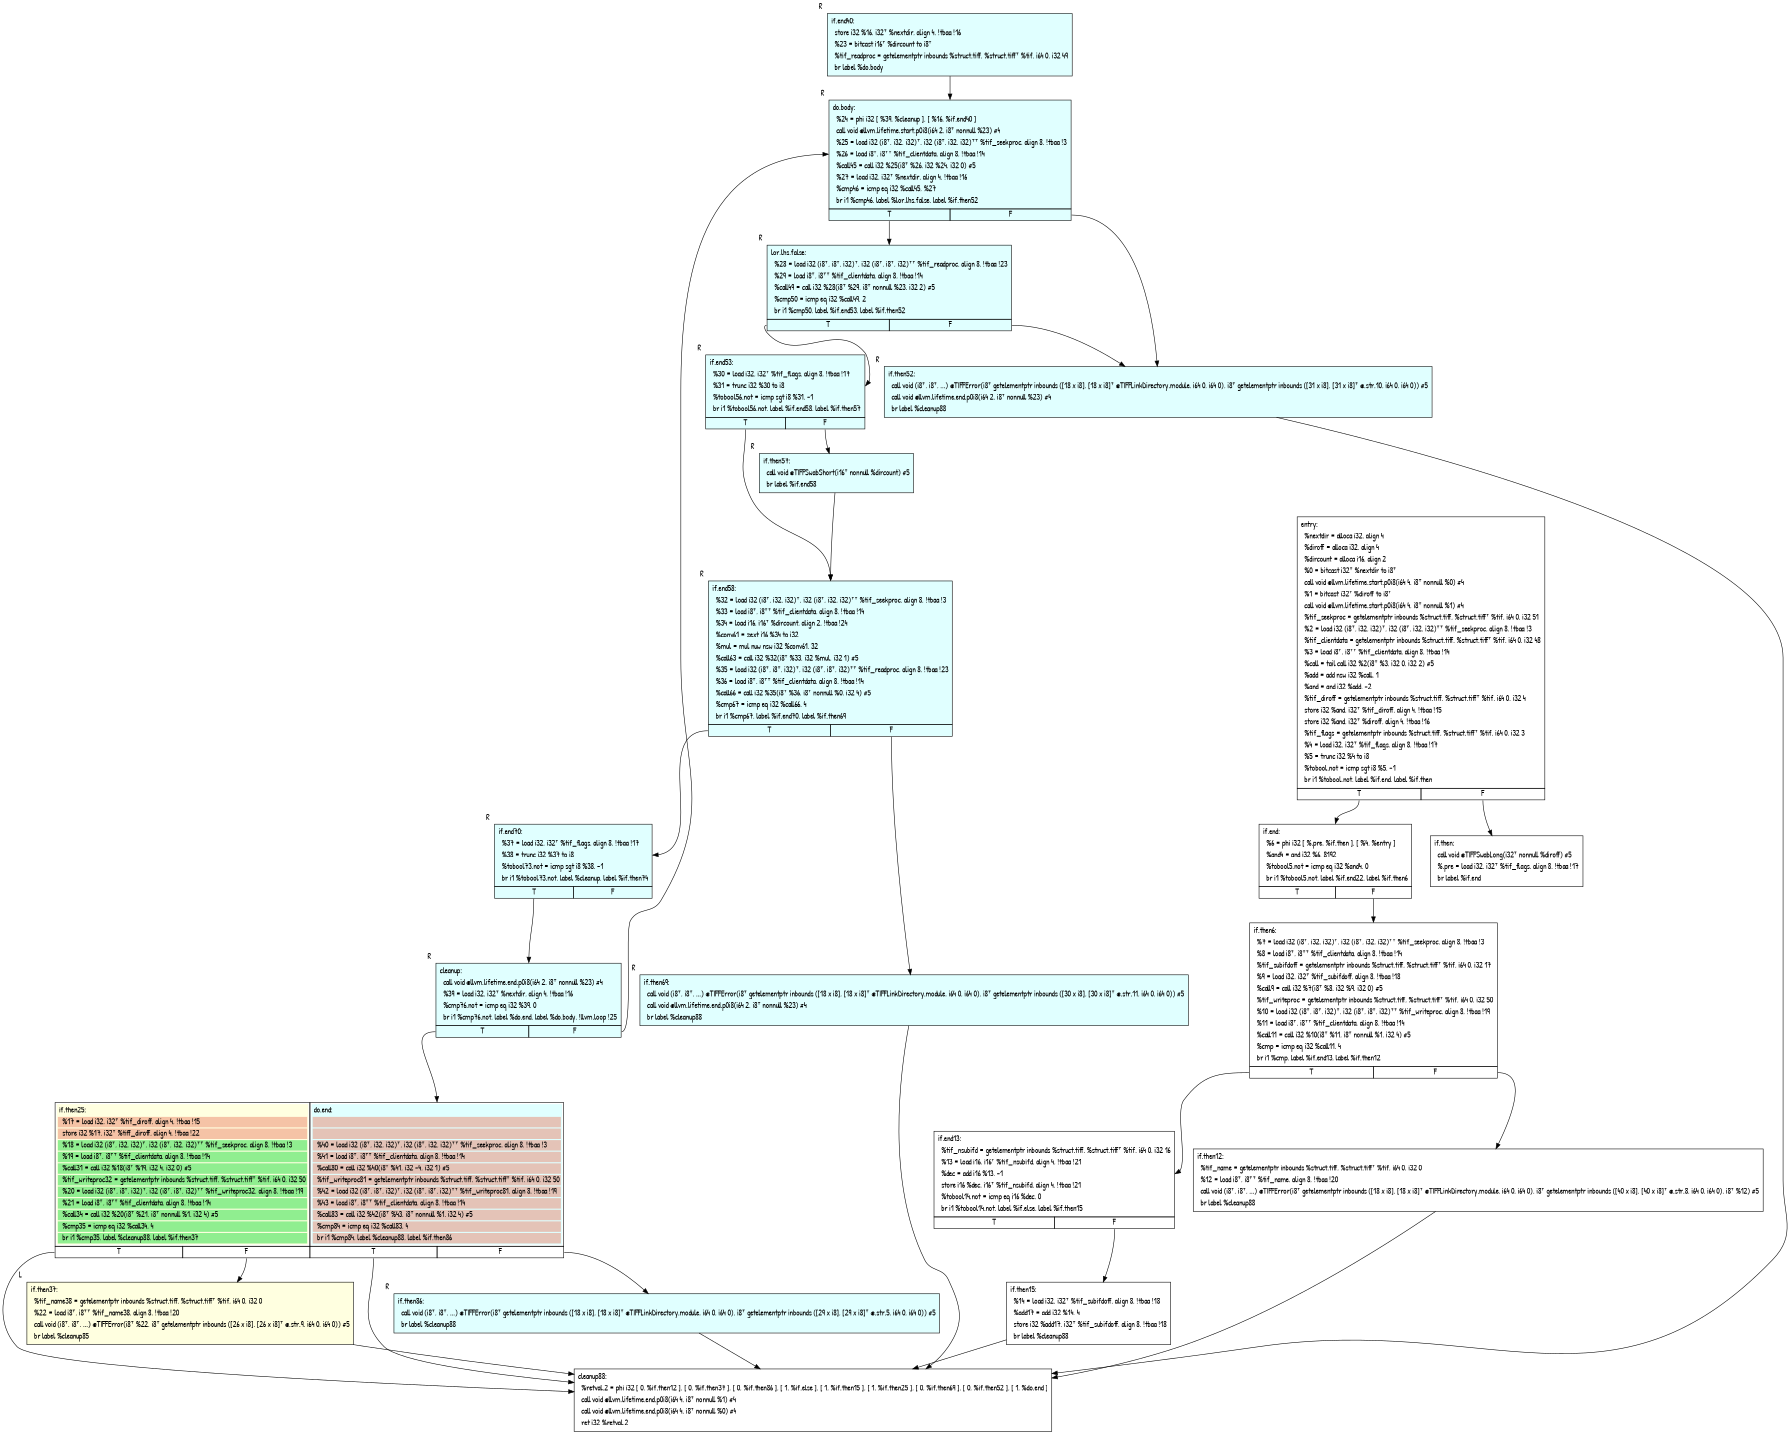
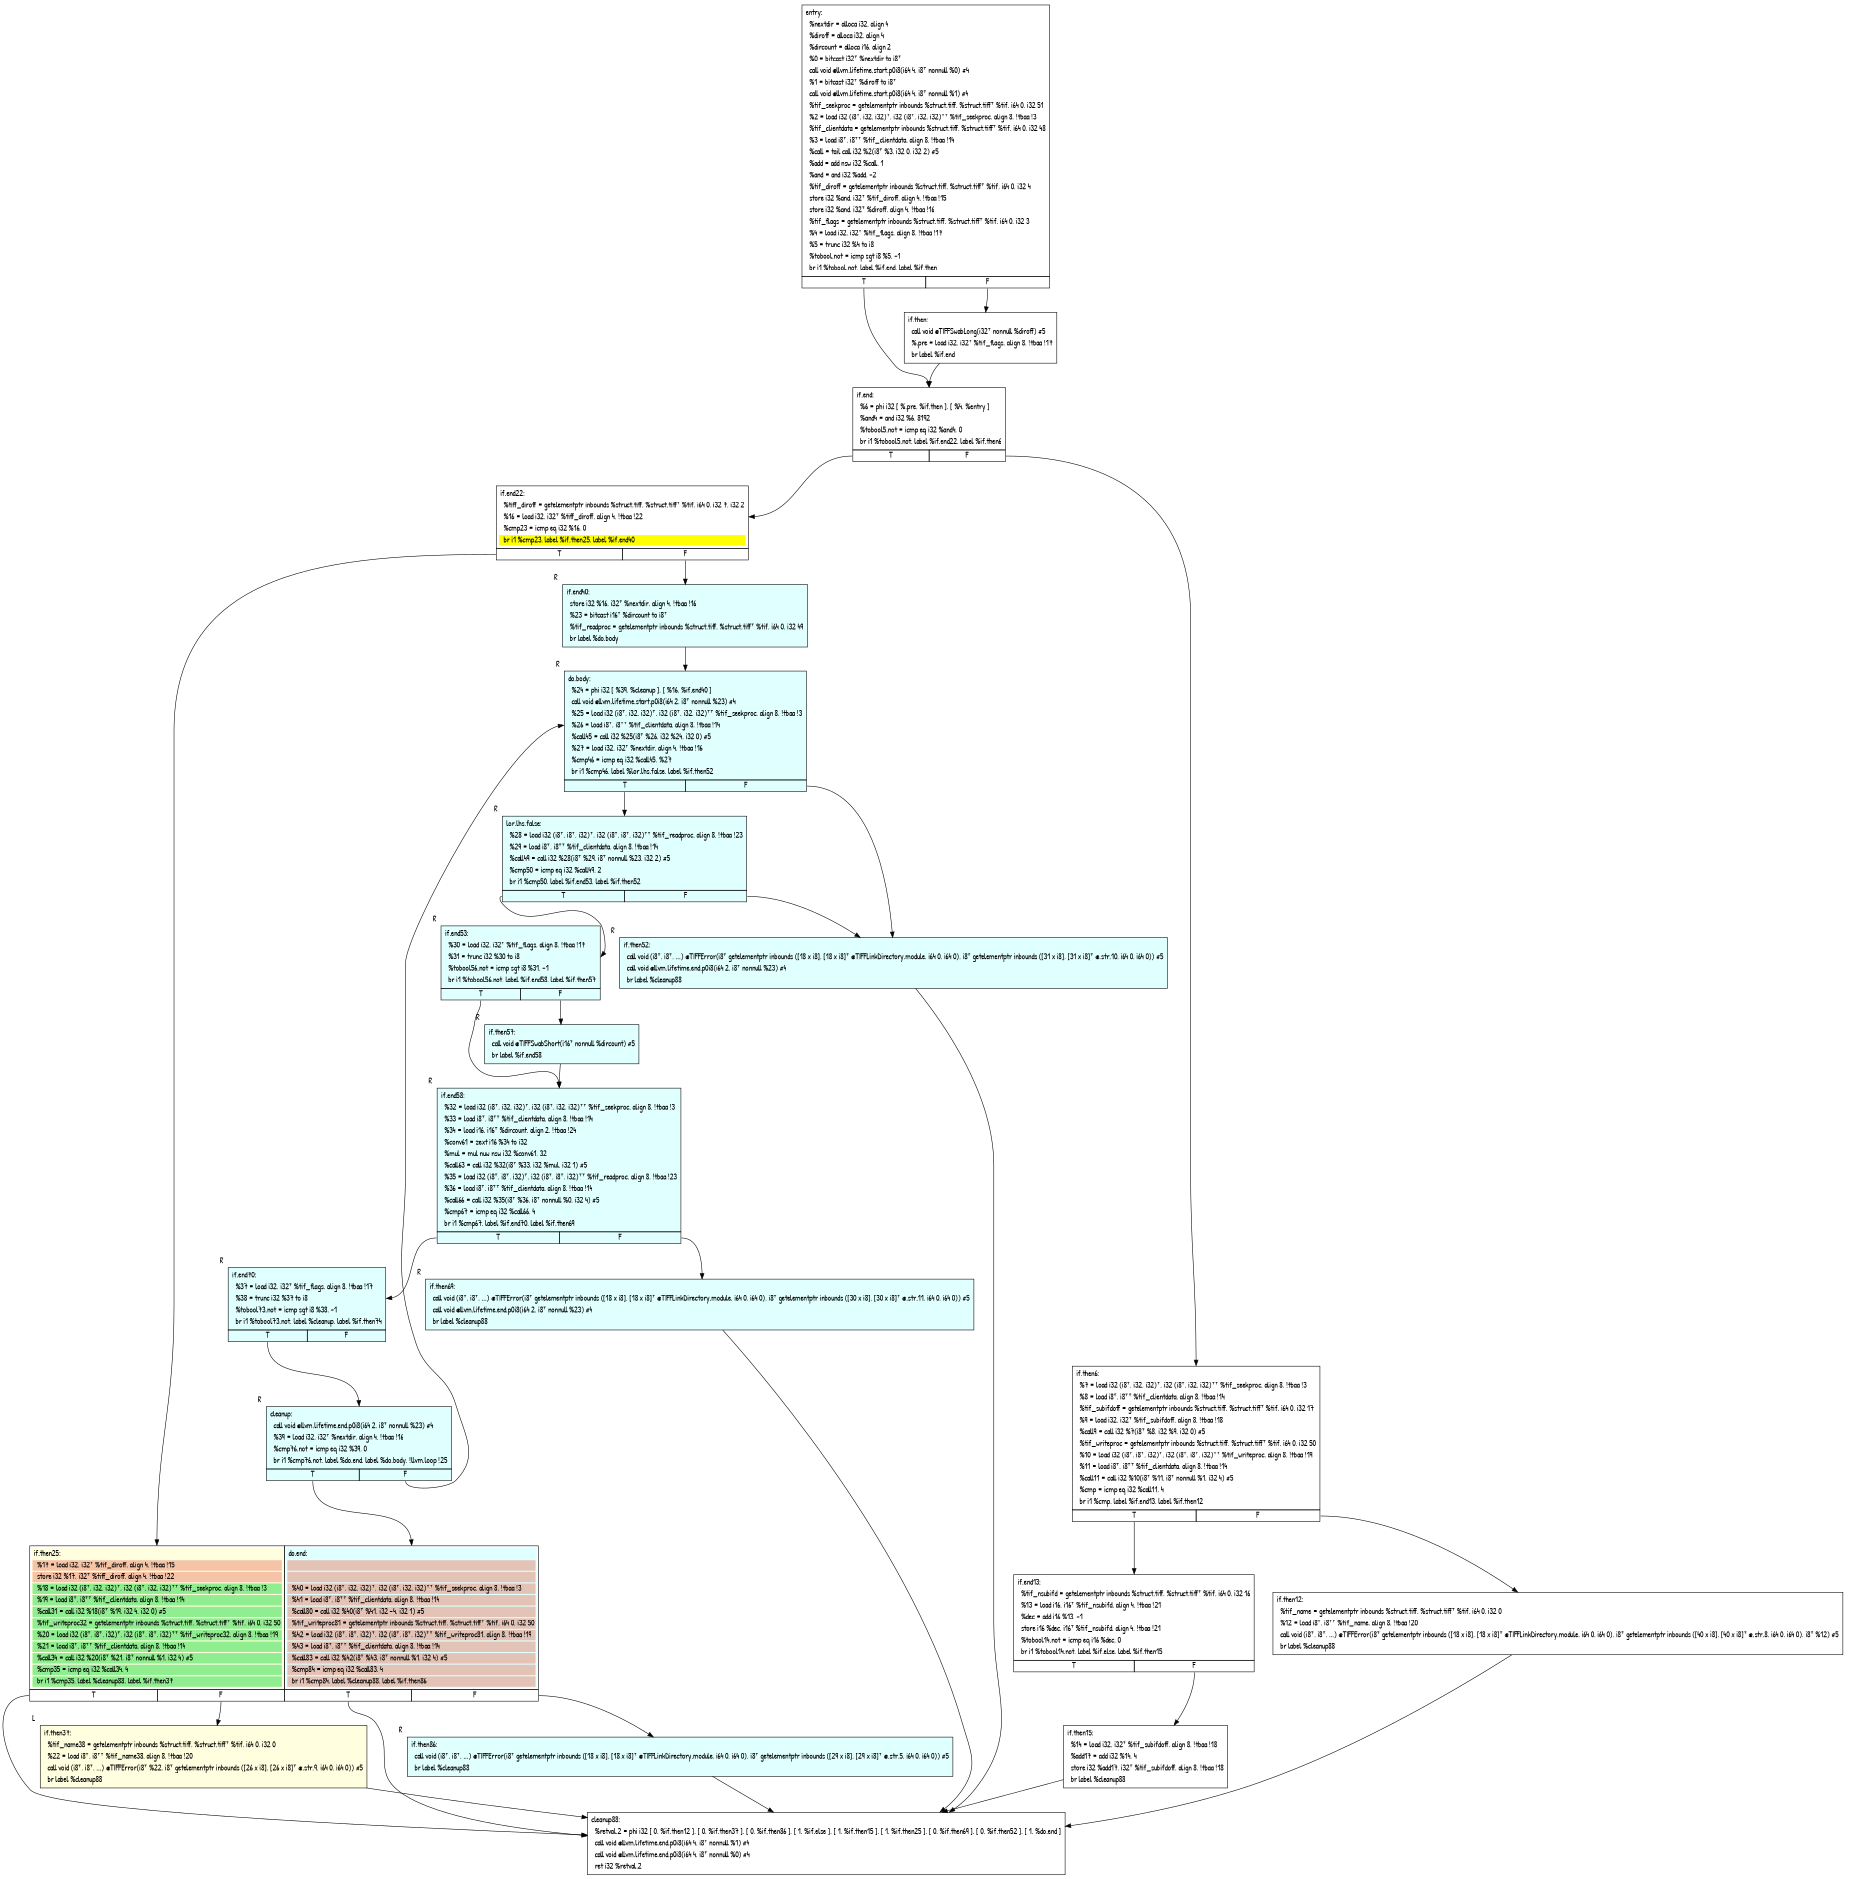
edge "if.then:" -> "if.end:": added
node "if.end22:": added
node "if.then37:": text "br label %cleanup85" -> "br label %cleanup88"
